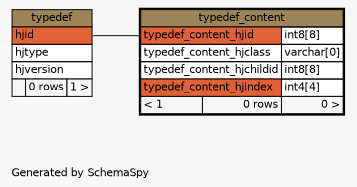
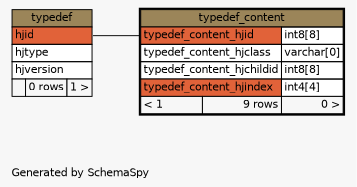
node "typedef_content": text "0 rows" -> "9 rows"
